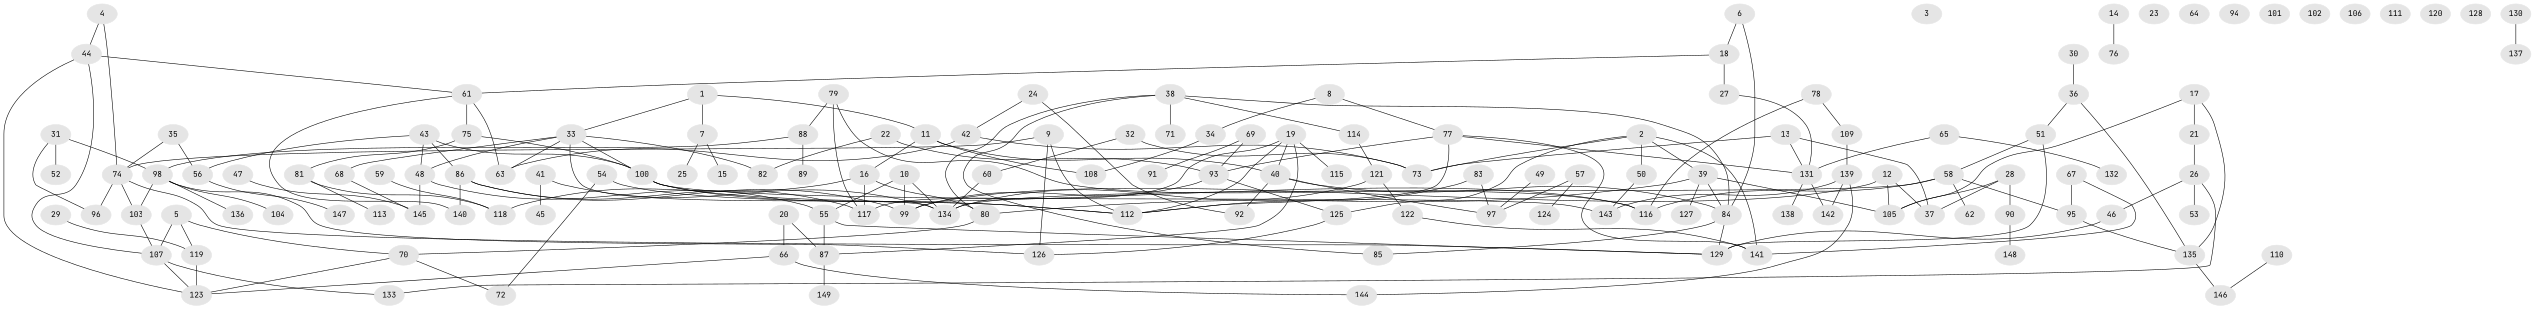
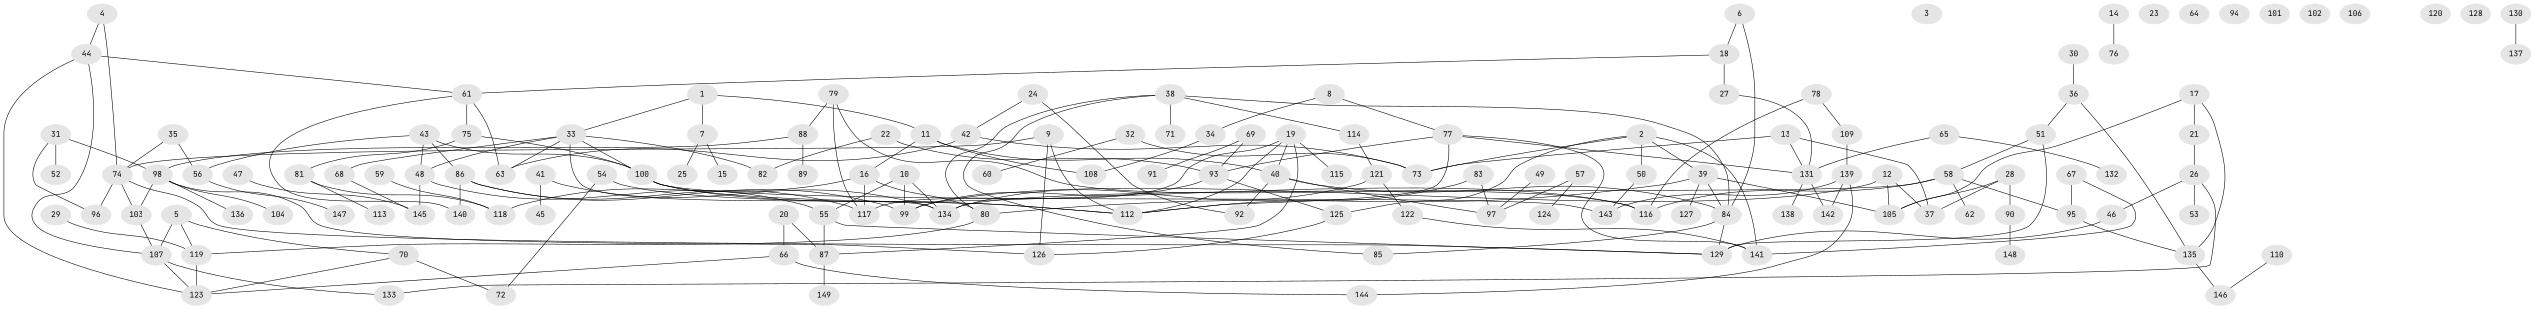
node "111": removed
edge "60" -- "134": removed
edge "80" -- "70": now "80" -- "119"
